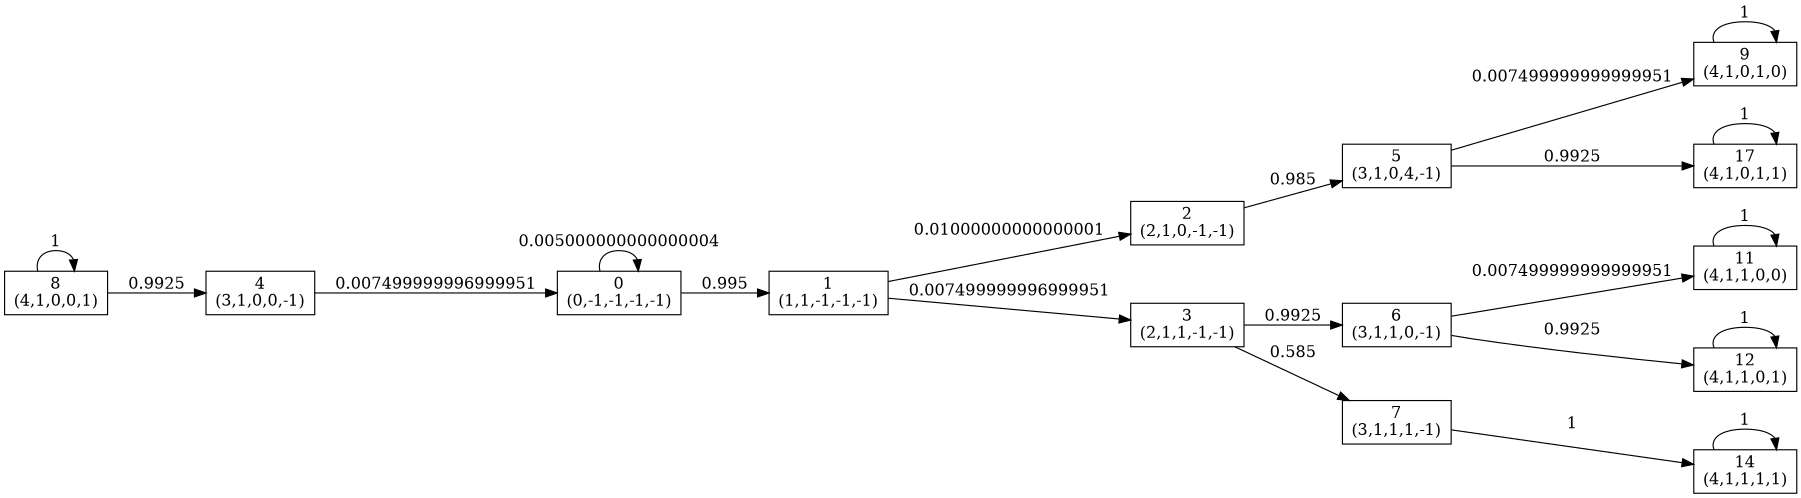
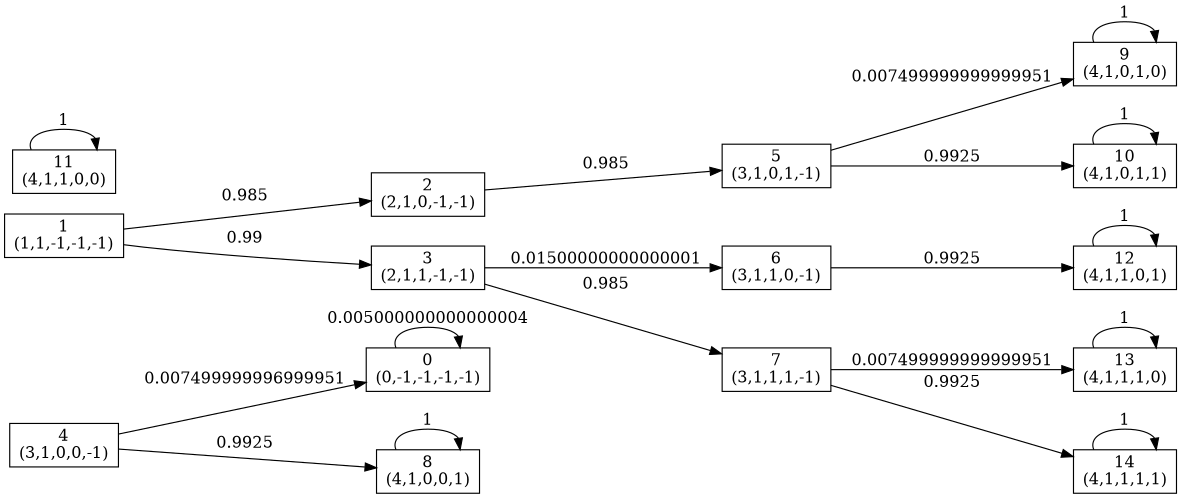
node "5 (3,1,0,4,-1)": label "5 (3,1,0,4,-1)" -> "5 (3,1,0,1,-1)"
node "17 (4,1,0,1,1)": label "17 (4,1,0,1,1)" -> "10 (4,1,0,1,1)"
edge "1 (1,1,-1,-1,-1)" -> "2 (2,1,0,-1,-1)": label "0.01000000000000001" -> "0.985"
edge "1 (1,1,-1,-1,-1)" -> "3 (2,1,1,-1,-1)": label "0.007499999996999951" -> "0.99"
edge "8 (4,1,0,0,1)" -> "4 (3,1,0,0,-1)": reversed
edge "0 (0,-1,-1,-1,-1)" -> "1 (1,1,-1,-1,-1)": removed, label "0.995"
edge "6 (3,1,1,0,-1)" -> "11 (4,1,1,0,0)": removed, label "0.007499999999999951"
edge "3 (2,1,1,-1,-1)" -> "6 (3,1,1,0,-1)": label "0.9925" -> "0.01500000000000001"
edge "3 (2,1,1,-1,-1)" -> "7 (3,1,1,1,-1)": label "0.585" -> "0.985"
node "13 (4,1,1,1,0)": added
edge "7 (3,1,1,1,-1)" -> "14 (4,1,1,1,1)": label "1" -> "0.9925"
